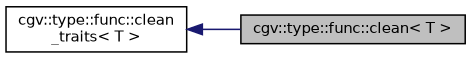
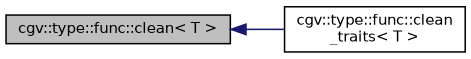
edge "cgv::type::func::clean< T >" -> "cgv::type::func::clean _traits< T >": reversed
